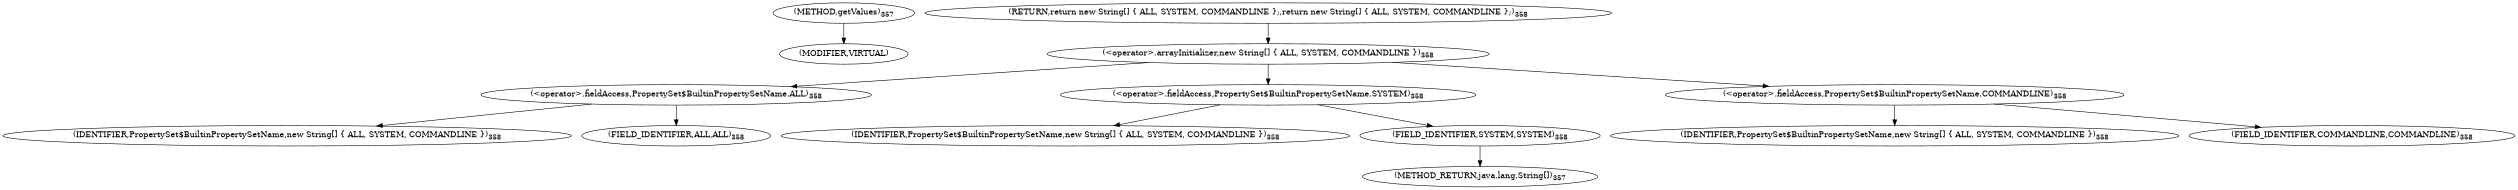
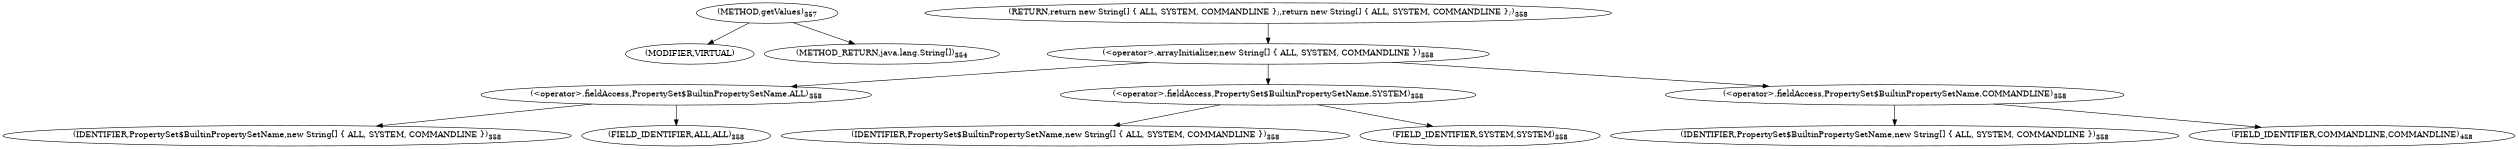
node "(FIELD_IDENTIFIER,COMMANDLINE,COMMANDLINE)": text "358" -> "458"
edge "(FIELD_IDENTIFIER,SYSTEM,SYSTEM)" -> "(METHOD_RETURN,java.lang.String[])": now "(METHOD,getValues)" -> "(METHOD_RETURN,java.lang.String[])"
node "(METHOD_RETURN,java.lang.String[])": text "357" -> "354"
